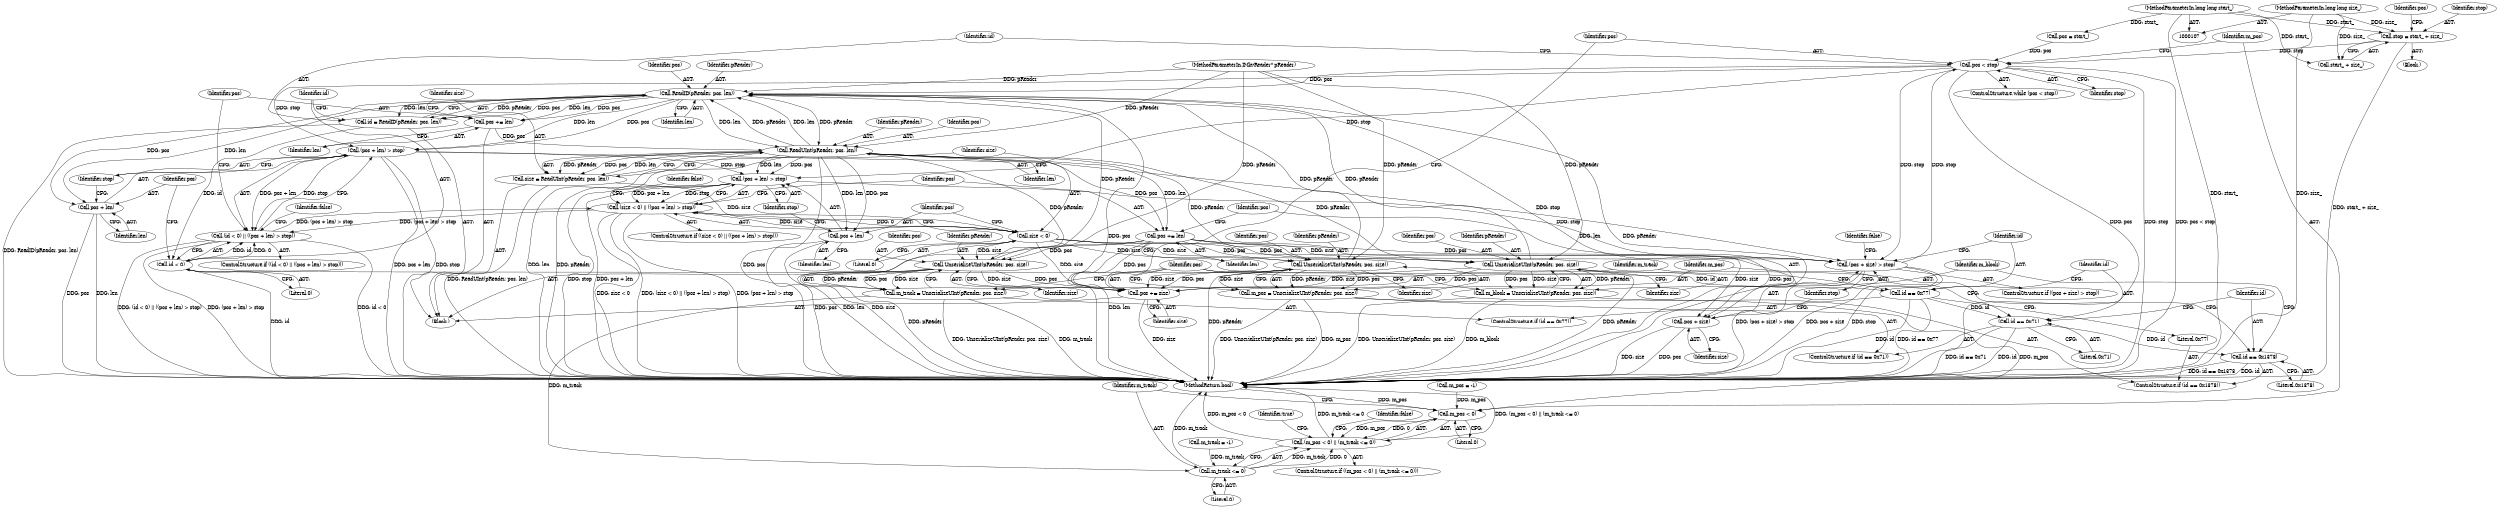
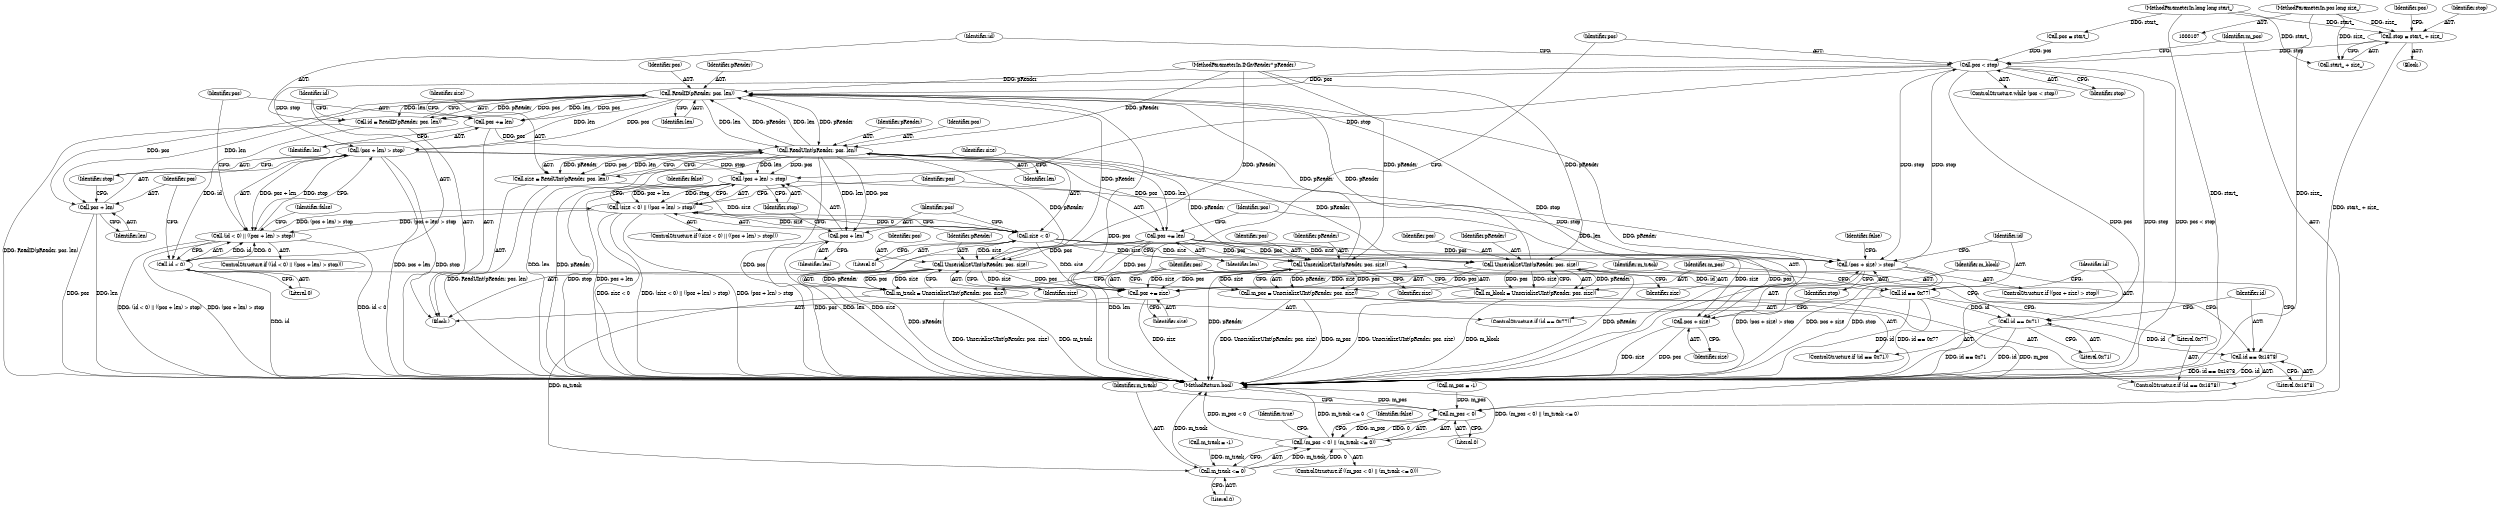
node "(MethodParameterIn,long long size_)": label "(MethodParameterIn,long long size_)" -> "(MethodParameterIn,pos long size_)"
edge "(MethodParameterIn,long long start_)" -> "1000107": removed, label "AST:"
